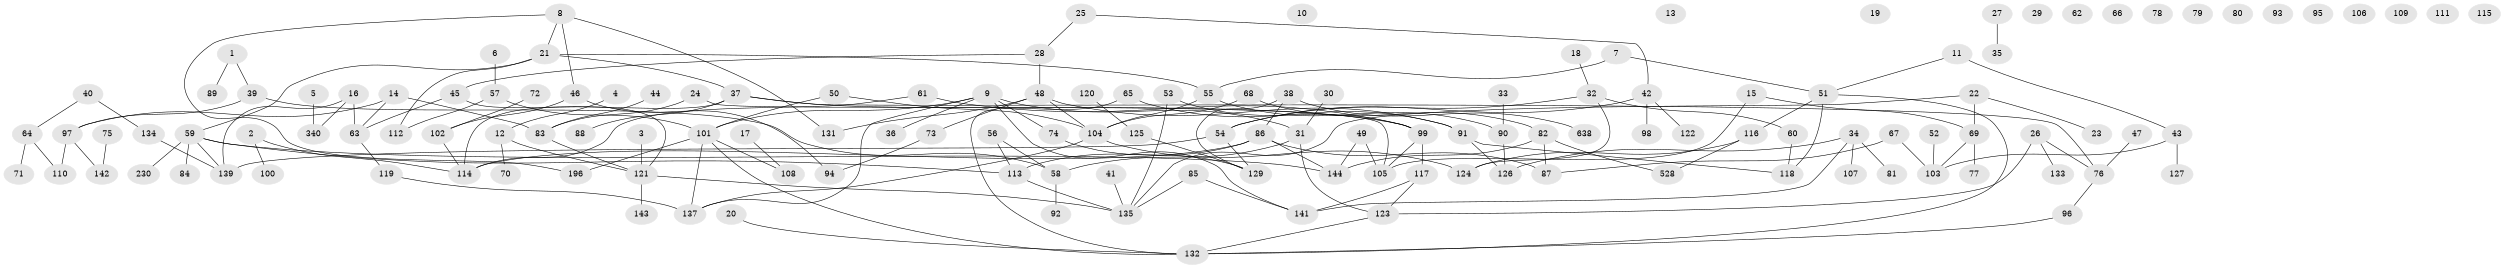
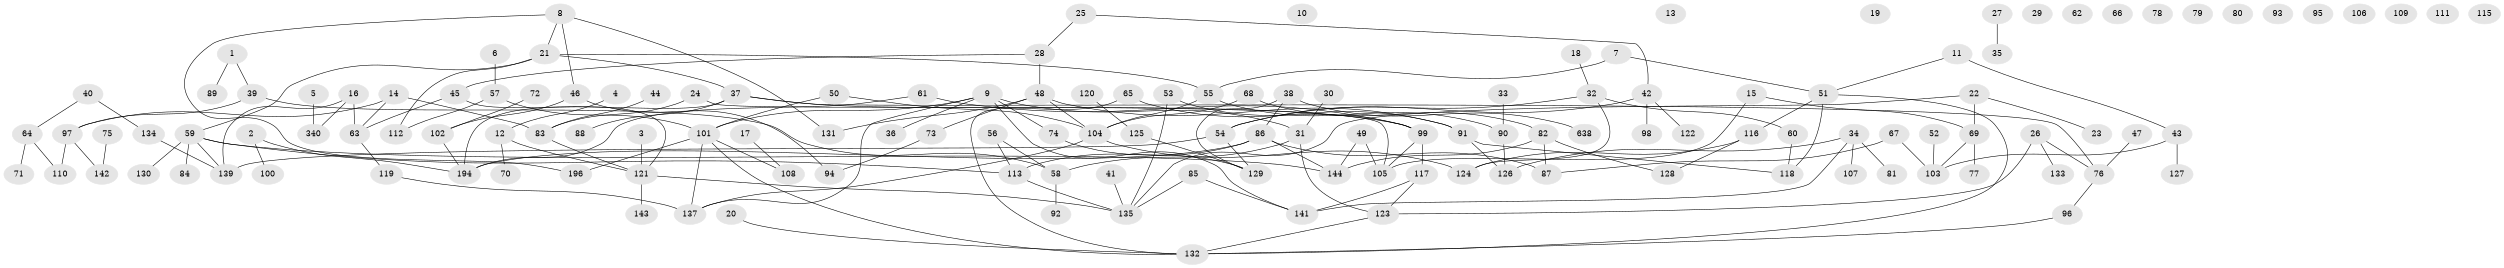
node "230": label "230" -> "130"
node "114": label "114" -> "194"
node "528": label "528" -> "128"
